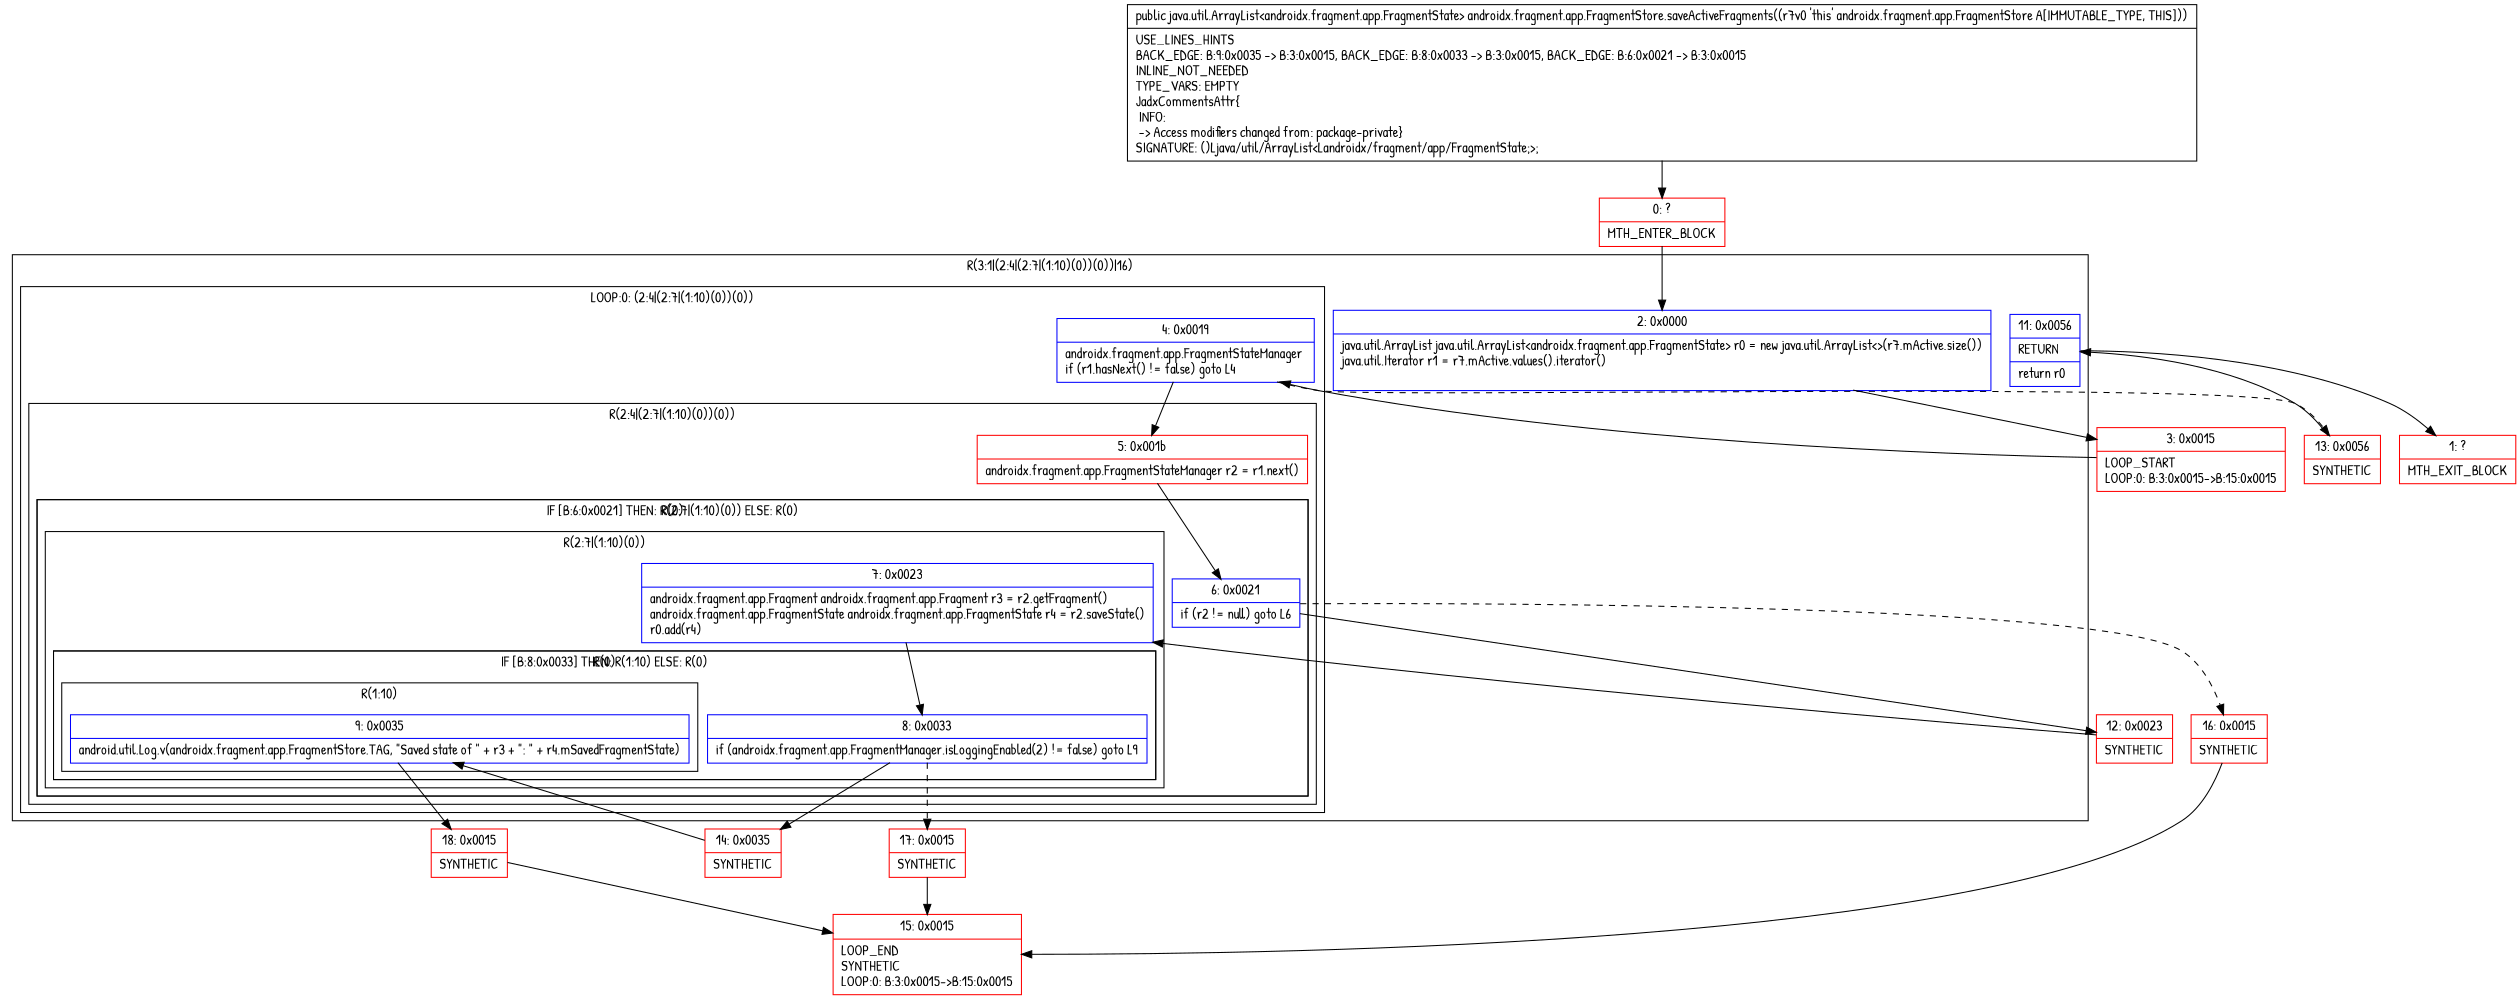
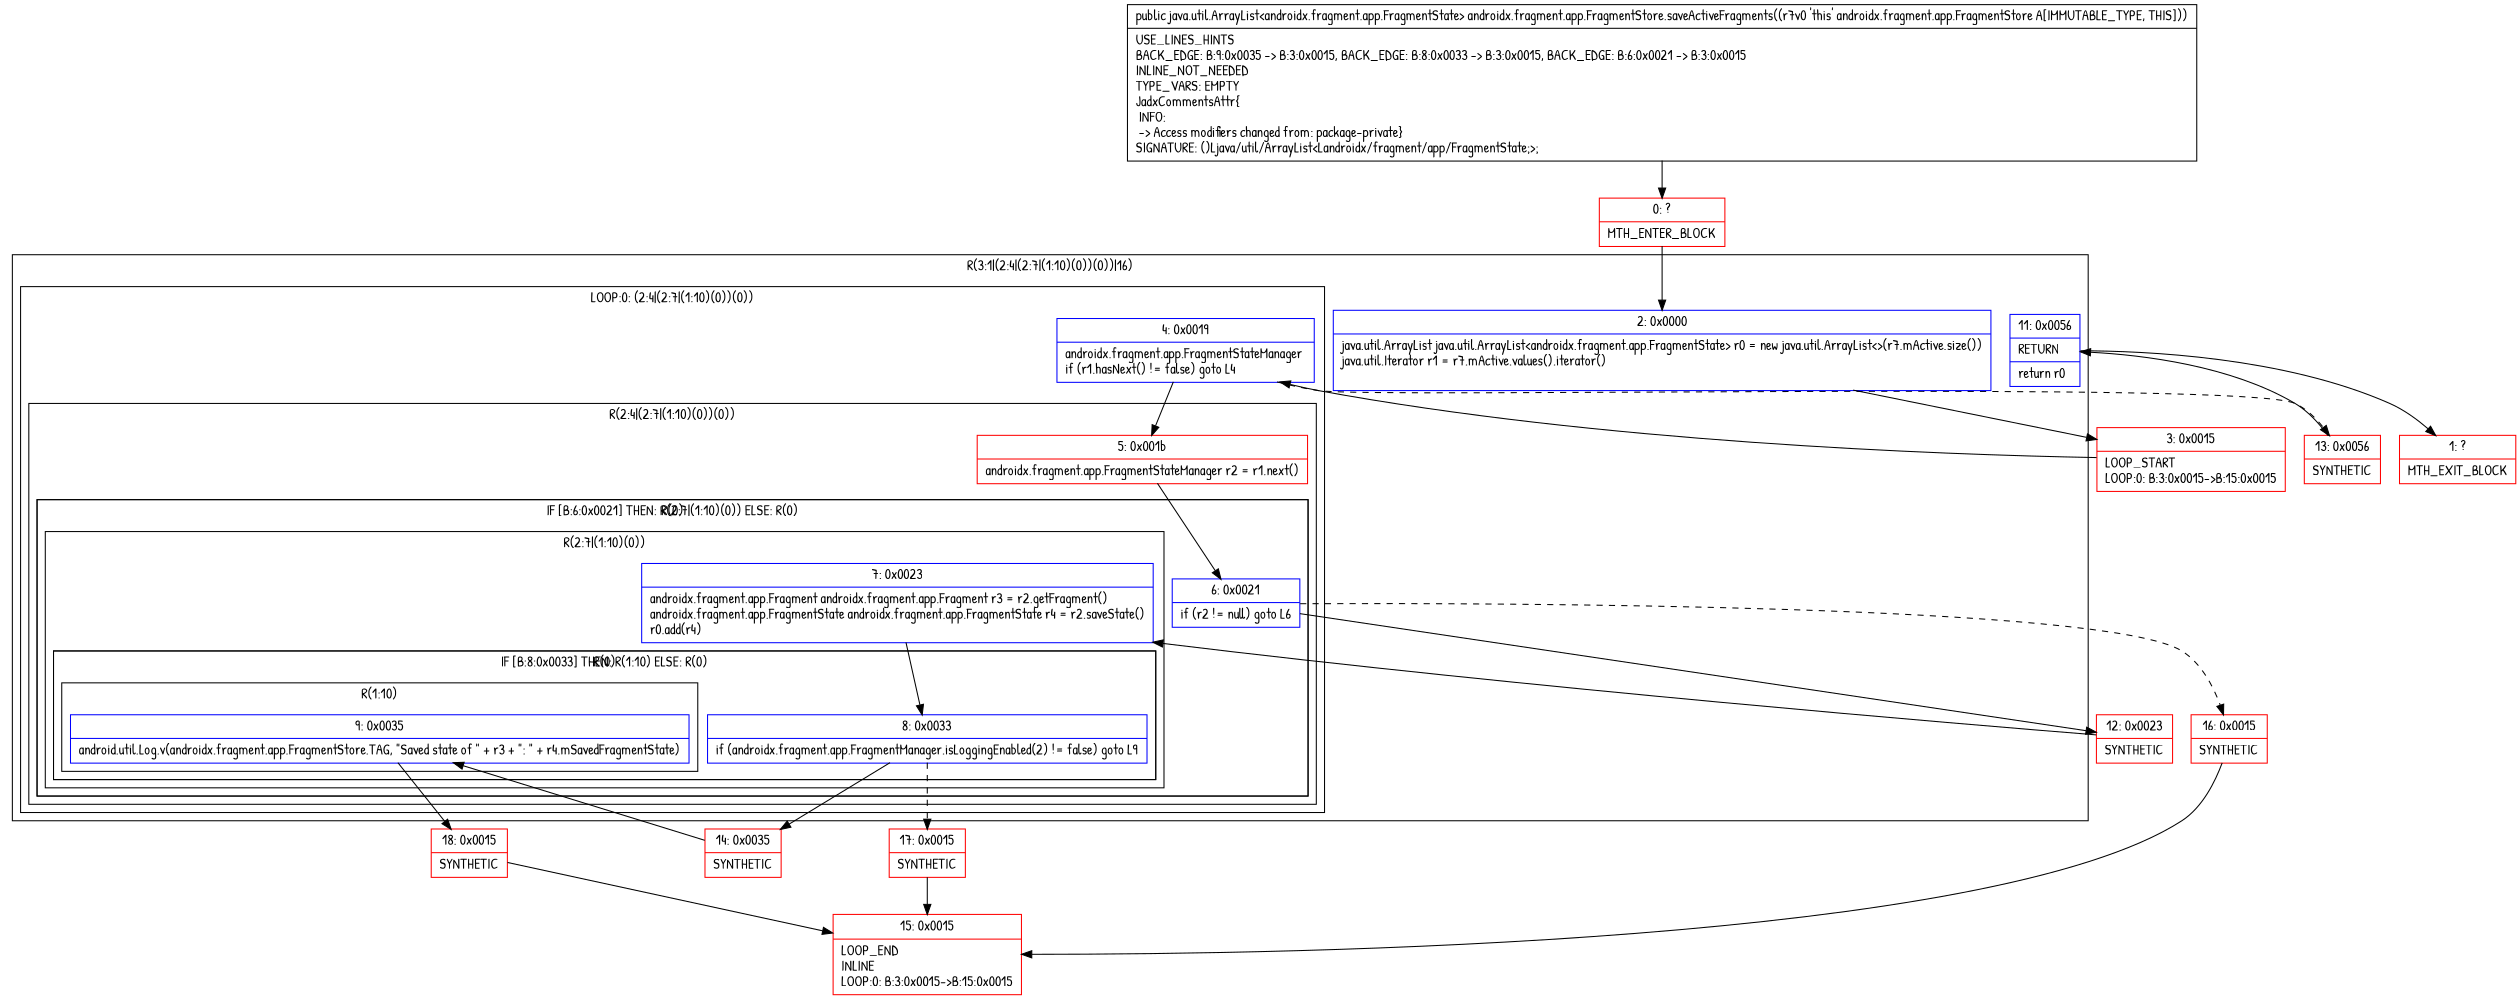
node "15: 0x0015": text "SYNTHETIC" -> "INLINE"
